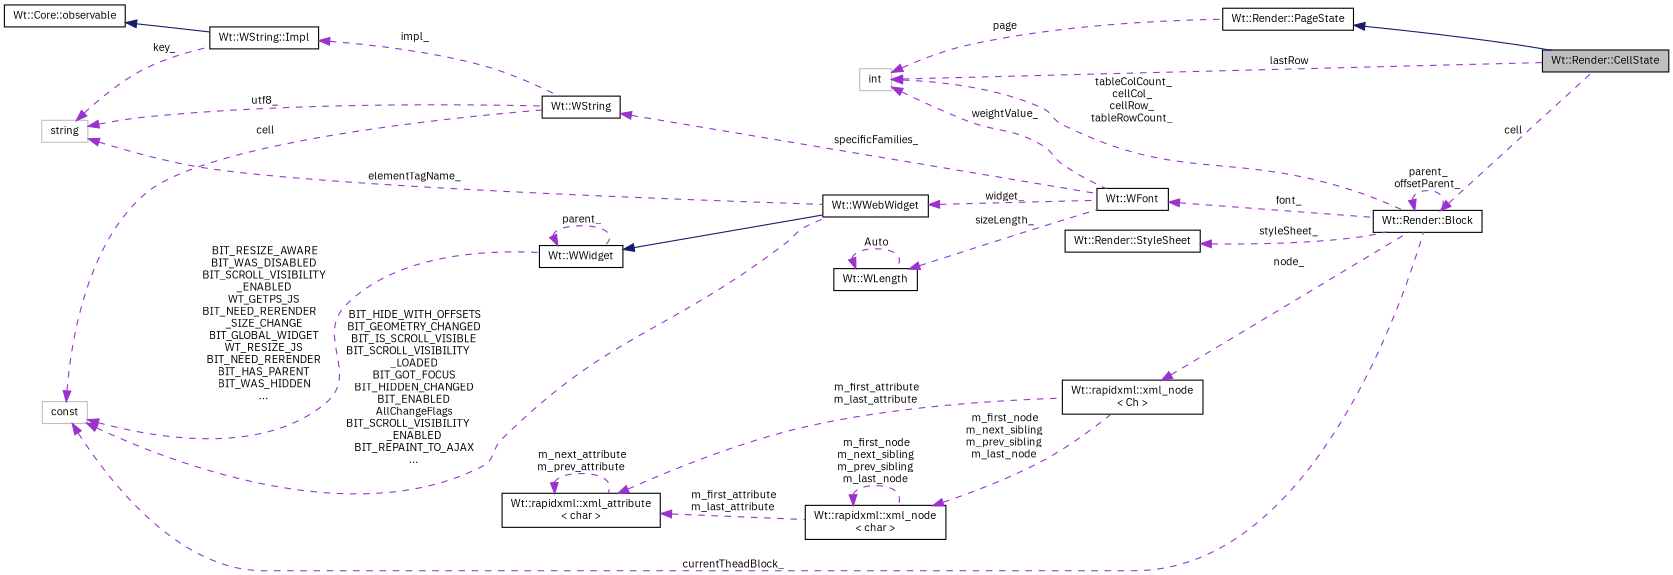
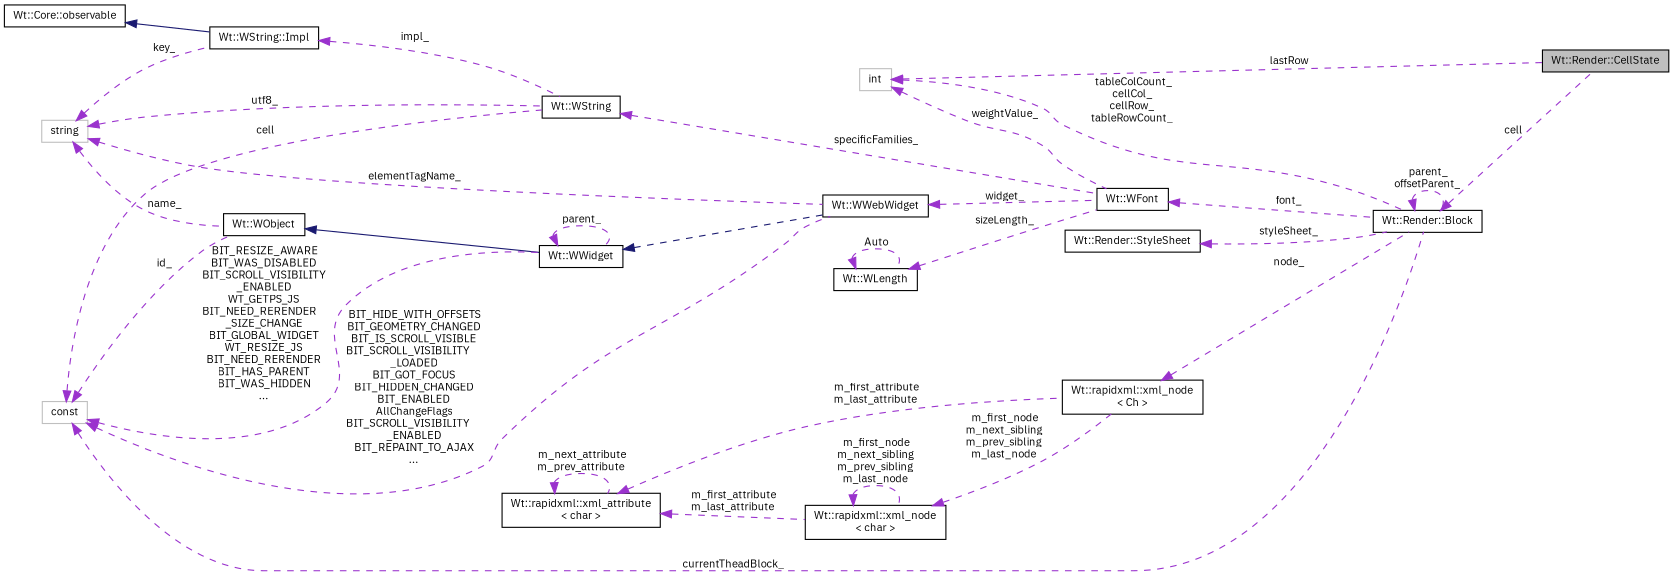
node "Wt::Render::PageState": removed
node "Wt::WObject": added
edge "Wt::WWebWidget" -> "Wt::WWidget": style solid -> dashed
